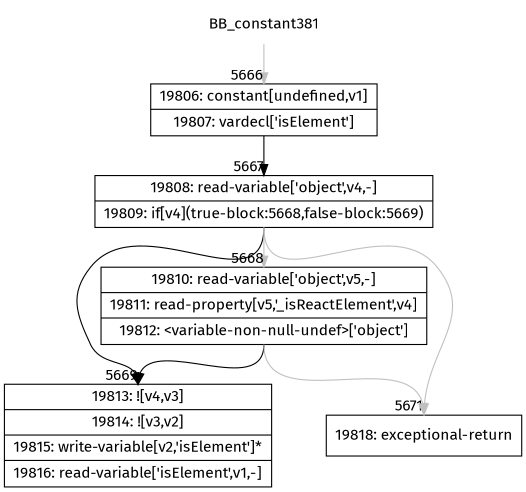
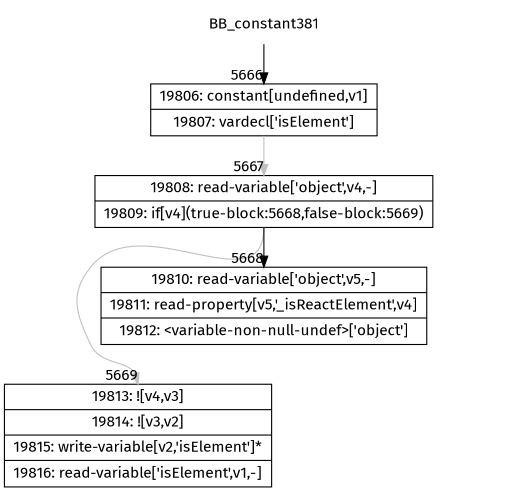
edge "BB_constant381" -> "19806: constant[undefined,v1]": color gray -> black
edge "19806: constant[undefined,v1]" -> "19808: read-variable['object',v4,-]": color black -> gray
edge "19808: read-variable['object',v4,-]" -> "19810: read-variable['object',v5,-]": color gray -> black
edge "19808: read-variable['object',v4,-]" -> "19813: ![v4,v3]": color black -> gray
edge "19810: read-variable['object',v5,-]" -> "19813: ![v4,v3]": removed
node "19818: exceptional-return": removed
